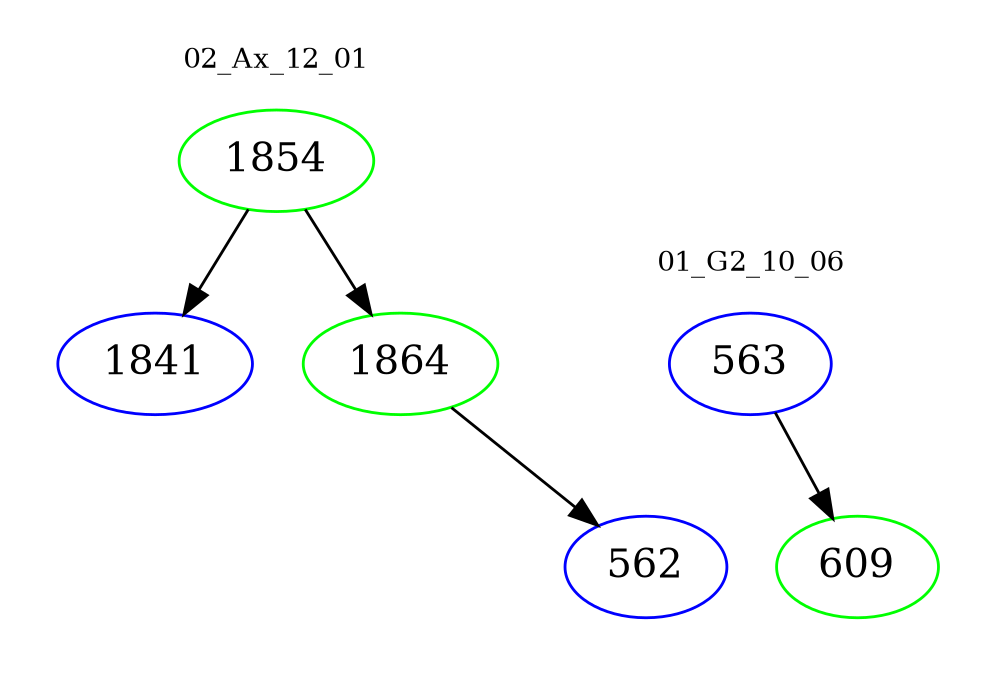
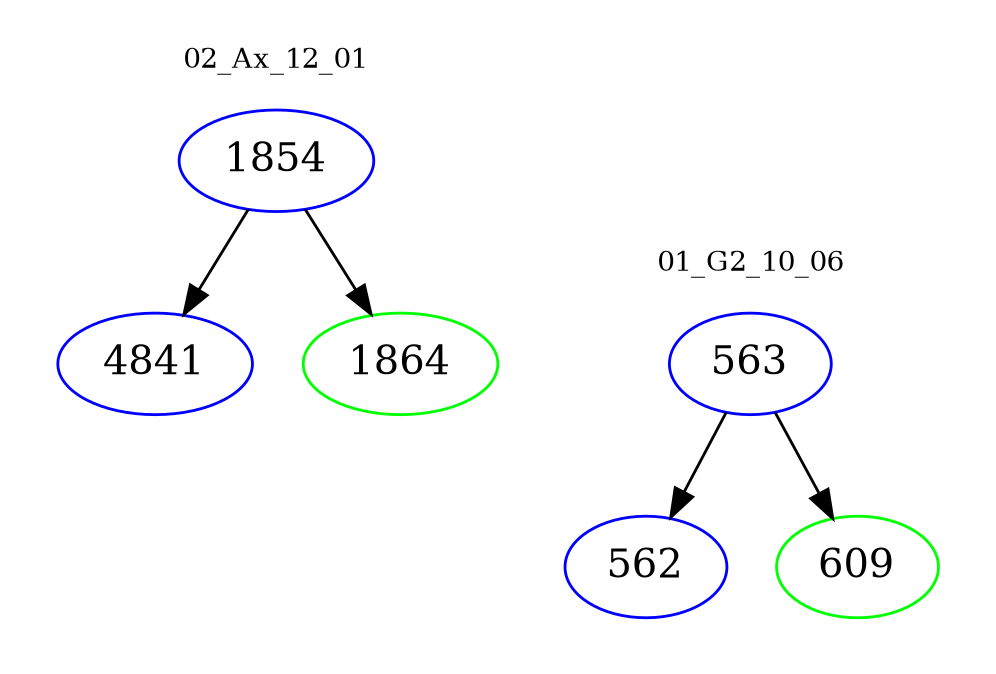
node "1854": color green -> blue
node "1841": label "1841" -> "4841"
edge "1864" -> "562": now "563" -> "562"
